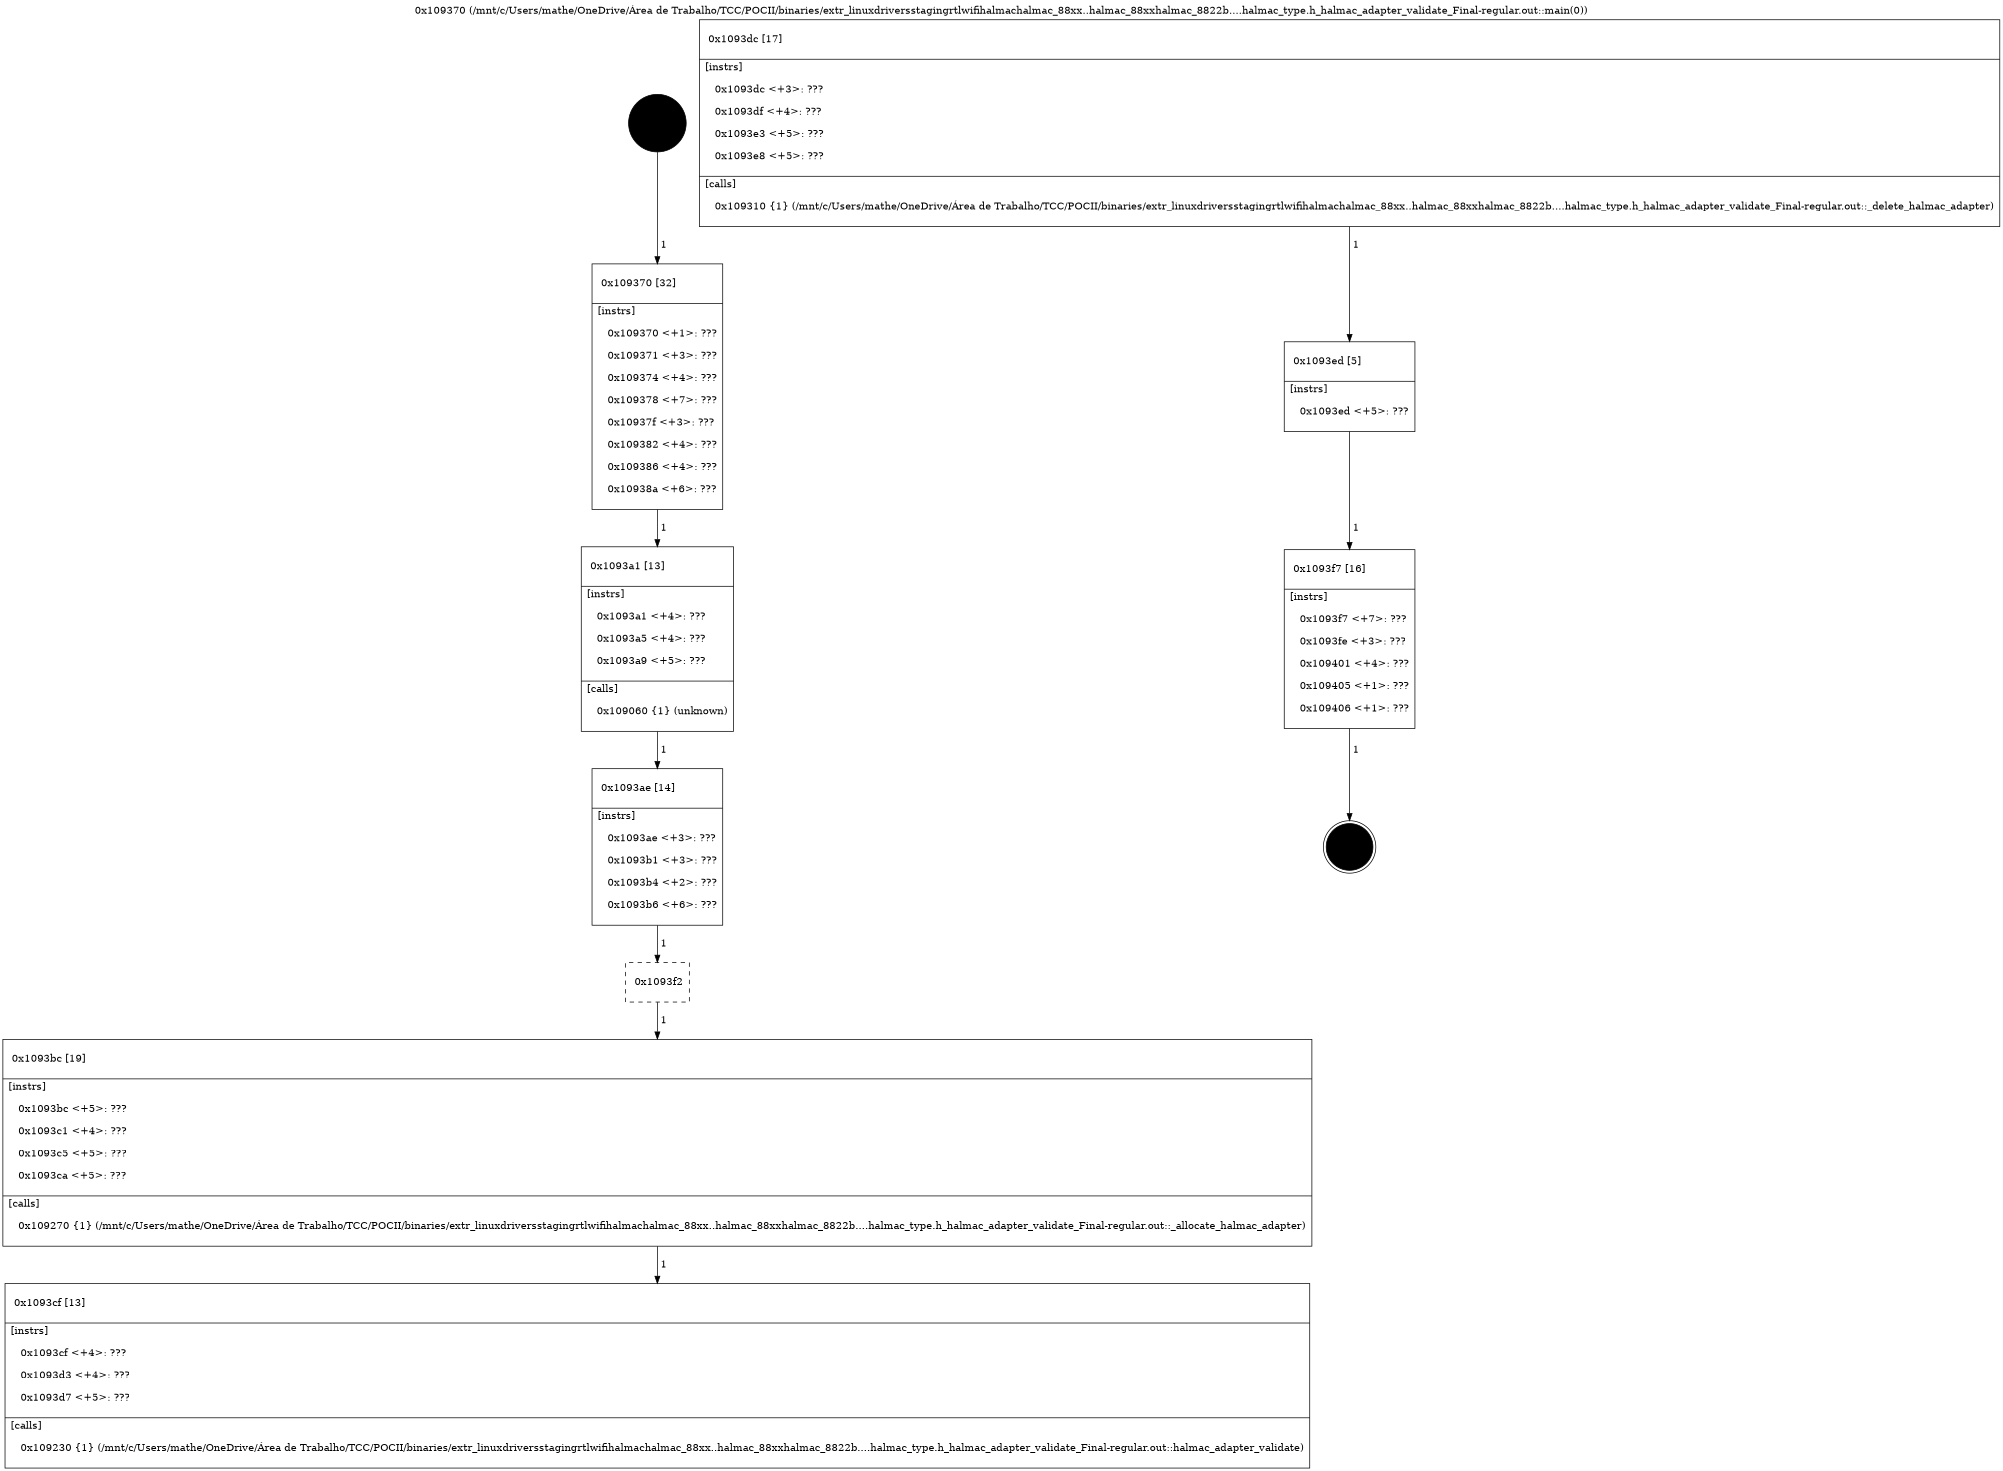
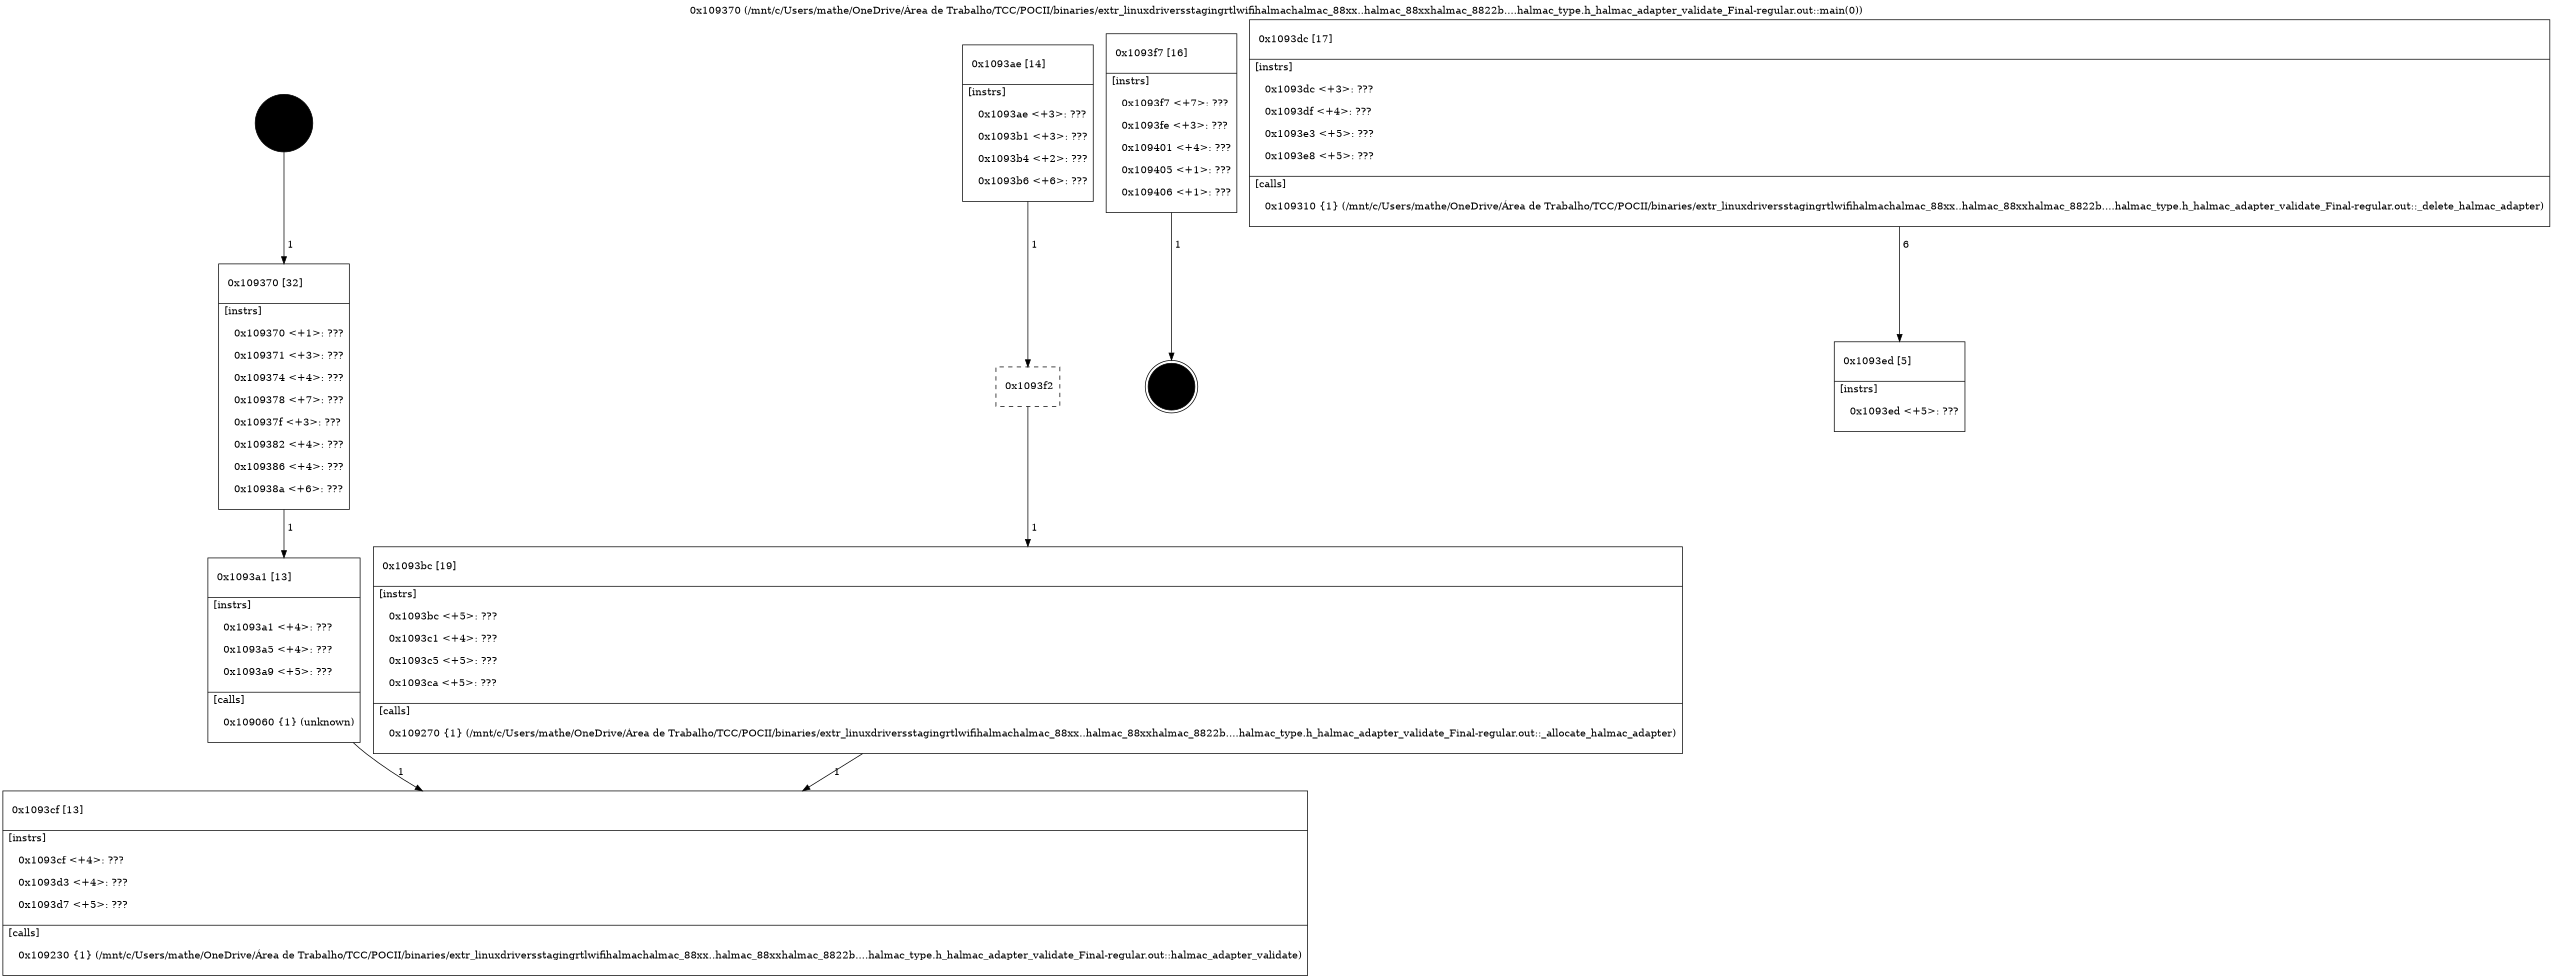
edge "0x1093dc [17]" -> "0x1093ed [5]": label " 1" -> " 6"
edge "0x1093ed [5]" -> "0x1093f7 [16]": removed, label "1"
edge "0x1093a1 [13]" -> "0x1093ae [14]": now "0x1093a1 [13]" -> "0x1093cf [13]"
